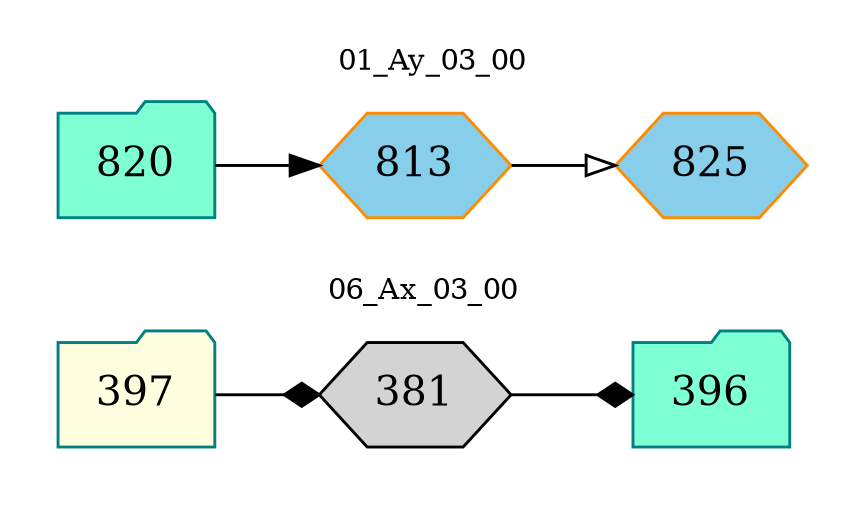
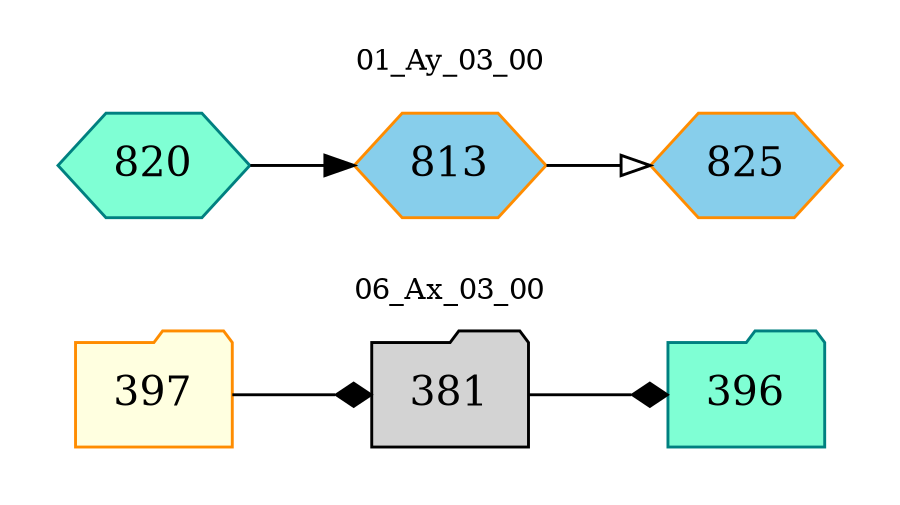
node "820": shape folder -> hexagon
node "397": color teal -> darkorange
node "381": shape hexagon -> folder
